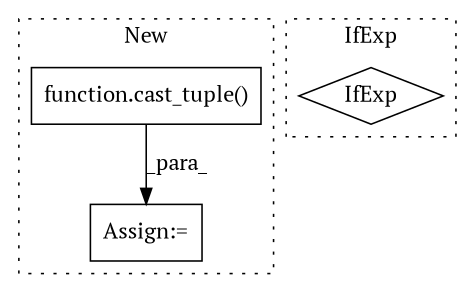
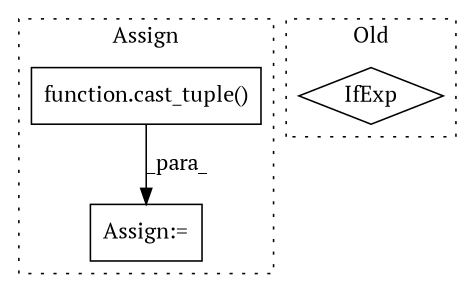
cluster "New": label "New" -> "Assign"
cluster "IfExp": label "IfExp" -> "Old"
